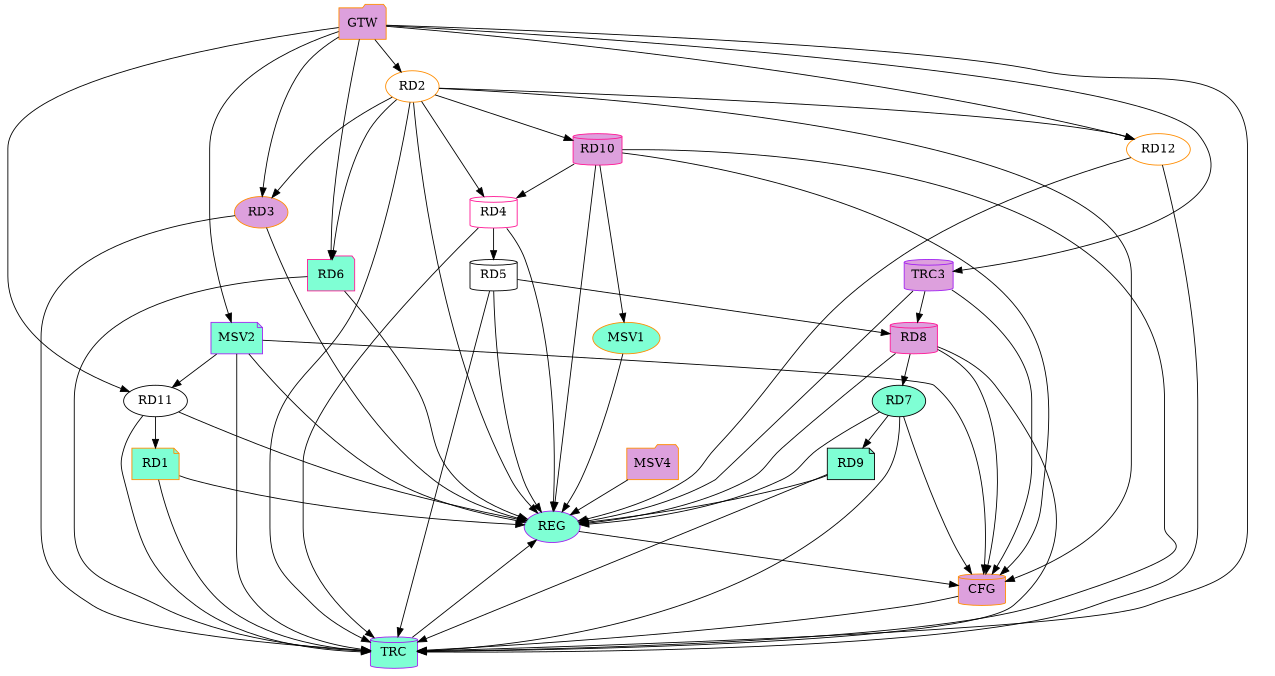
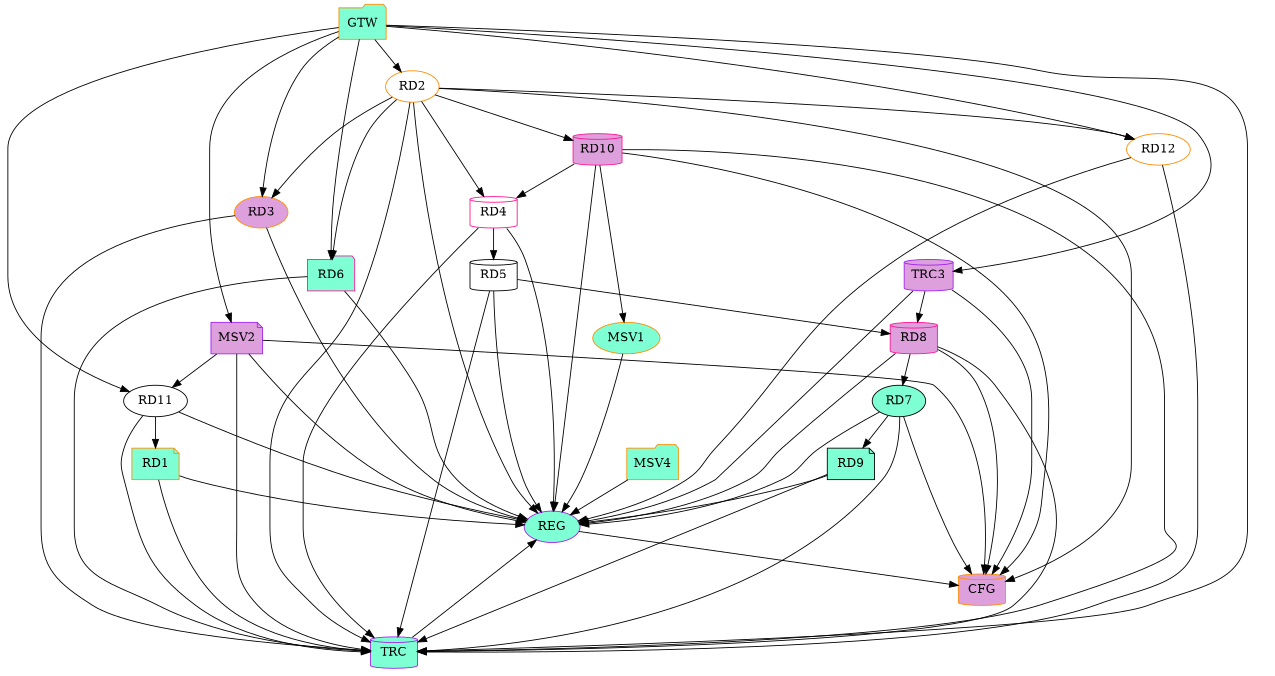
node "GTW": fillcolor plum -> aquamarine
node "MSV2": fillcolor aquamarine -> plum
node "MSV4": fillcolor plum -> aquamarine
edge "CFG" -> "TRC": removed
